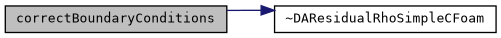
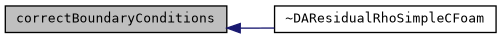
edge "correctBoundaryConditions" -> "~DAResidualRhoSimpleCFoam": reversed
